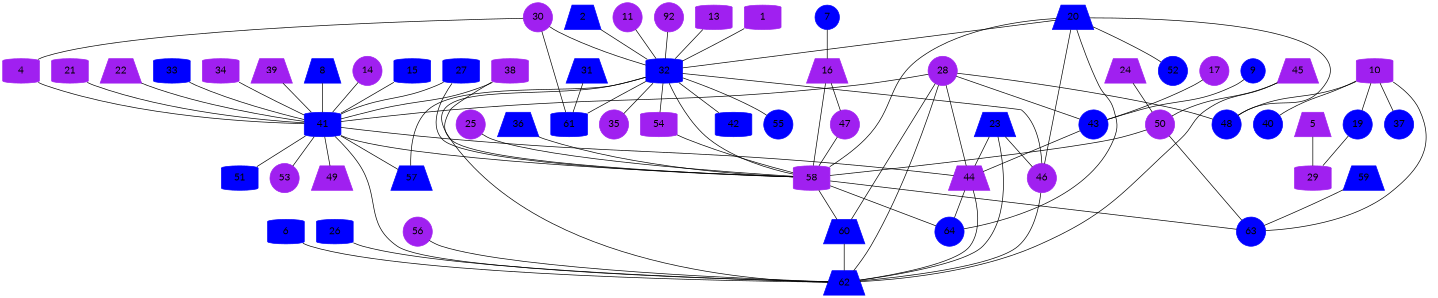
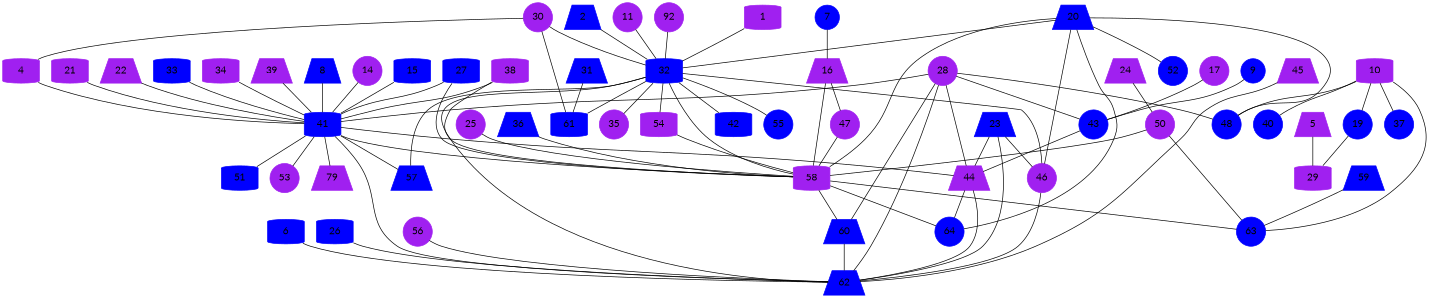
node "13": removed
edge "45" -- "50": removed
node "49": label "49" -> "79"
